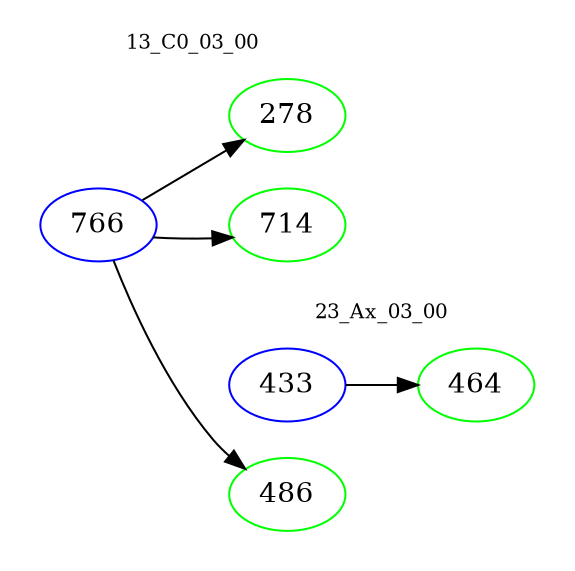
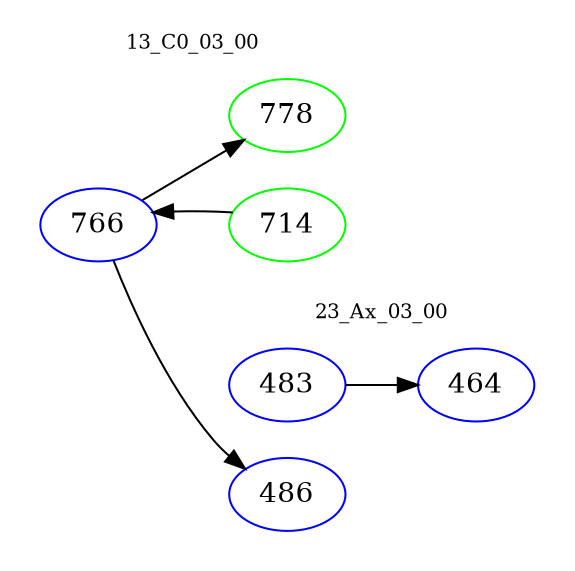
node "278": label "278" -> "778"
edge "766" -> "714": reversed
node "433": label "433" -> "483"
node "464": color green -> blue
node "486": color green -> blue
